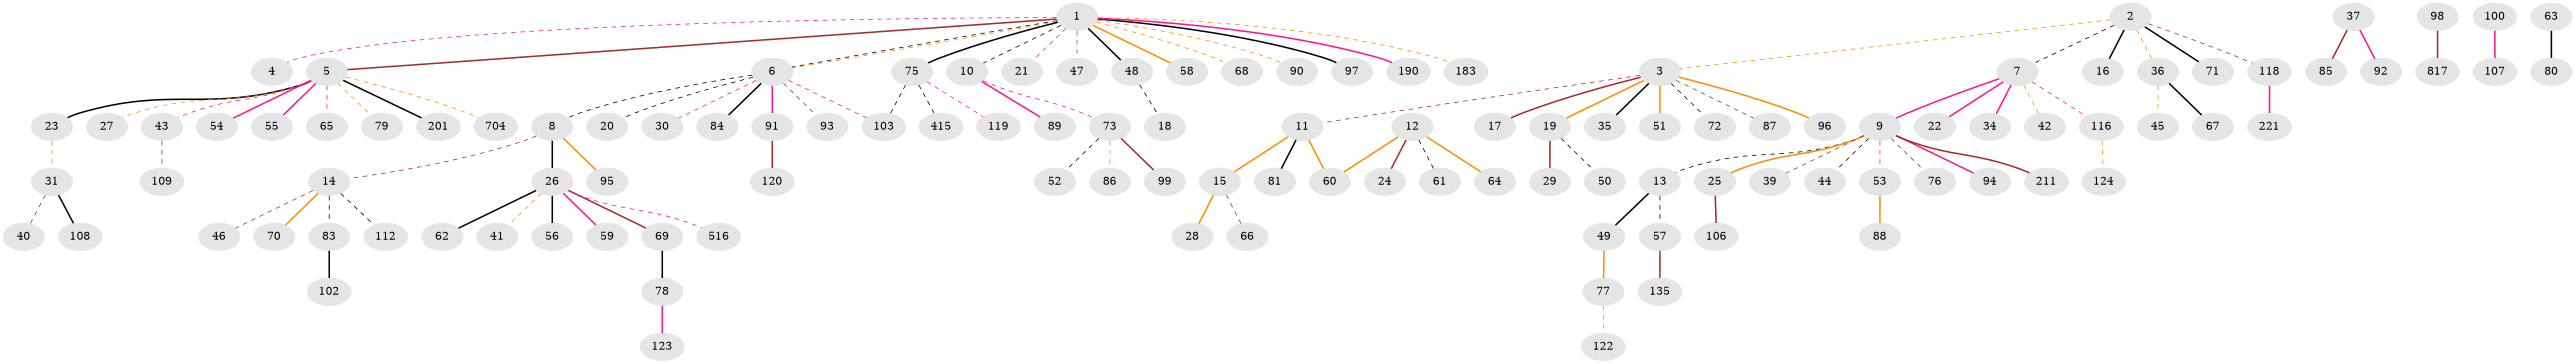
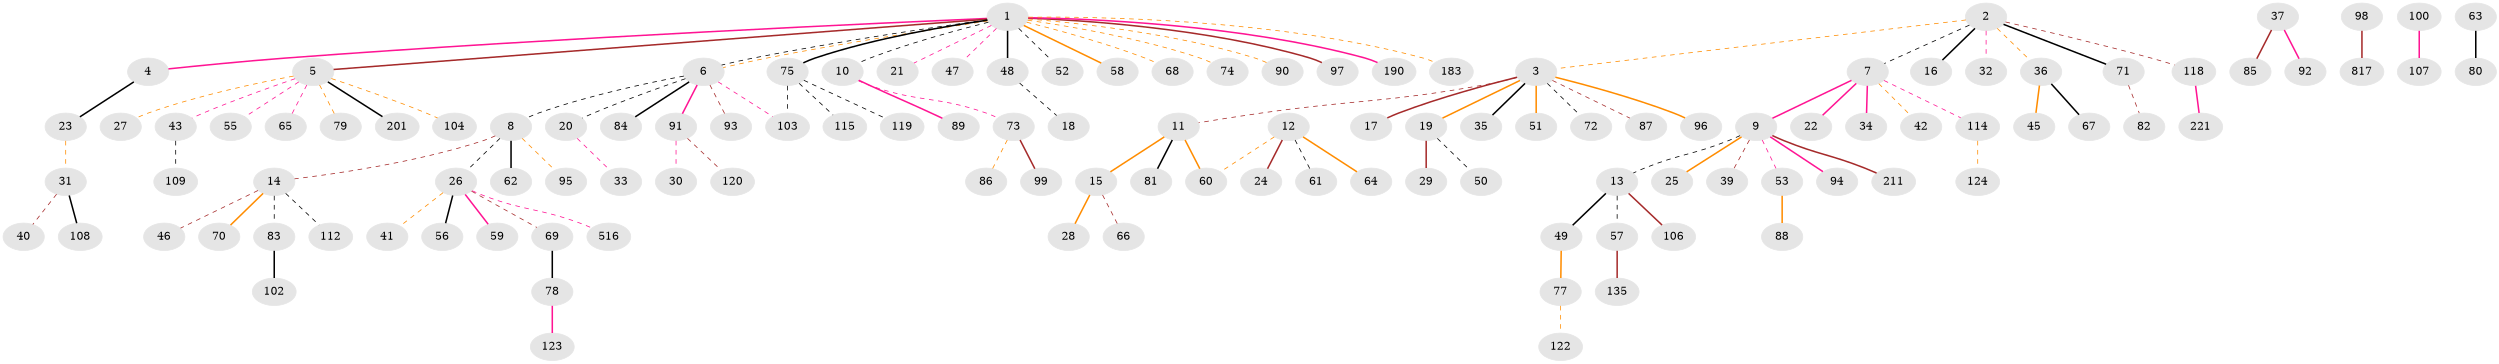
edge "1" -- "4": style dashed -> bold
edge "1" -- "97": color black -> brown
node "74": added
node "32": added
edge "5" -- "23": now "4" -- "23"
edge "5" -- "55": style bold -> dashed
edge "6" -- "30": now "91" -- "30"
edge "75" -- "119": color deeppink -> black
edge "36" -- "45": style dashed -> bold
node "54": removed
node "704": label "704" -> "104"
node "415": label "415" -> "115"
node "116": label "116" -> "114"
node "82": added
edge "43" -- "109": color brown -> black
edge "8" -- "26": style bold -> dashed
edge "8" -- "95": style bold -> dashed
edge "91" -- "120": style bold -> dashed
edge "73" -- "52": now "1" -- "52"
edge "12" -- "60": style bold -> dashed
node "33": added
node "44": removed
node "76": removed
edge "26" -- "62": now "8" -- "62"
edge "26" -- "69": style bold -> dashed
edge "25" -- "106": now "13" -- "106"
